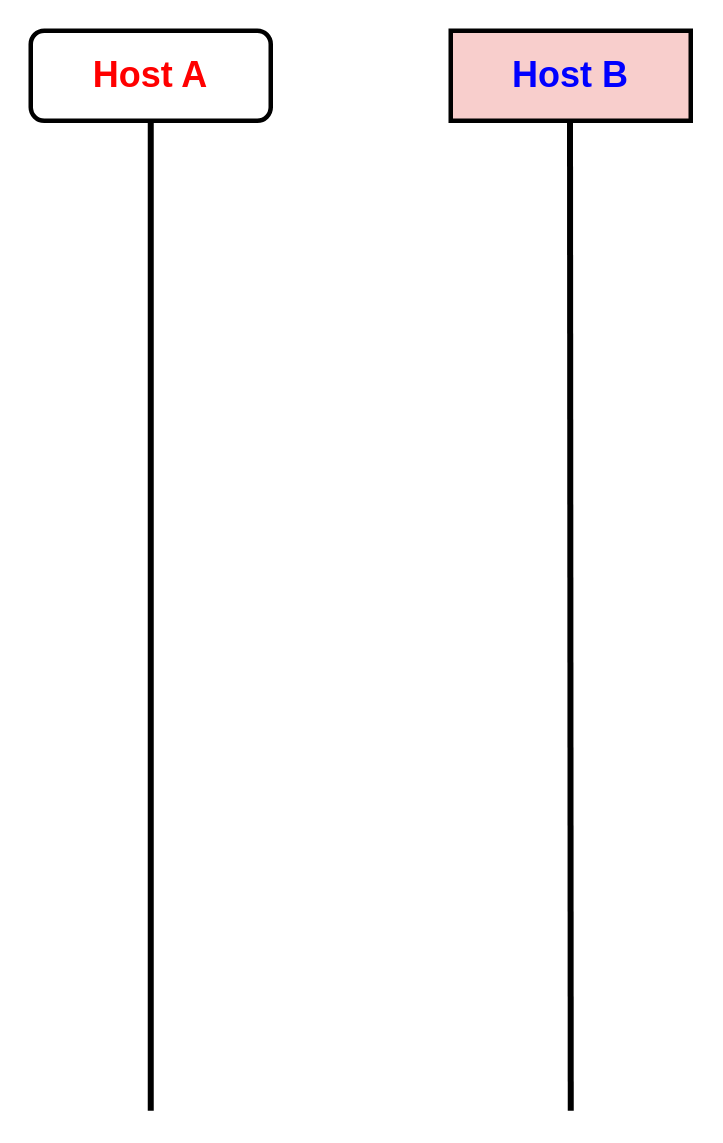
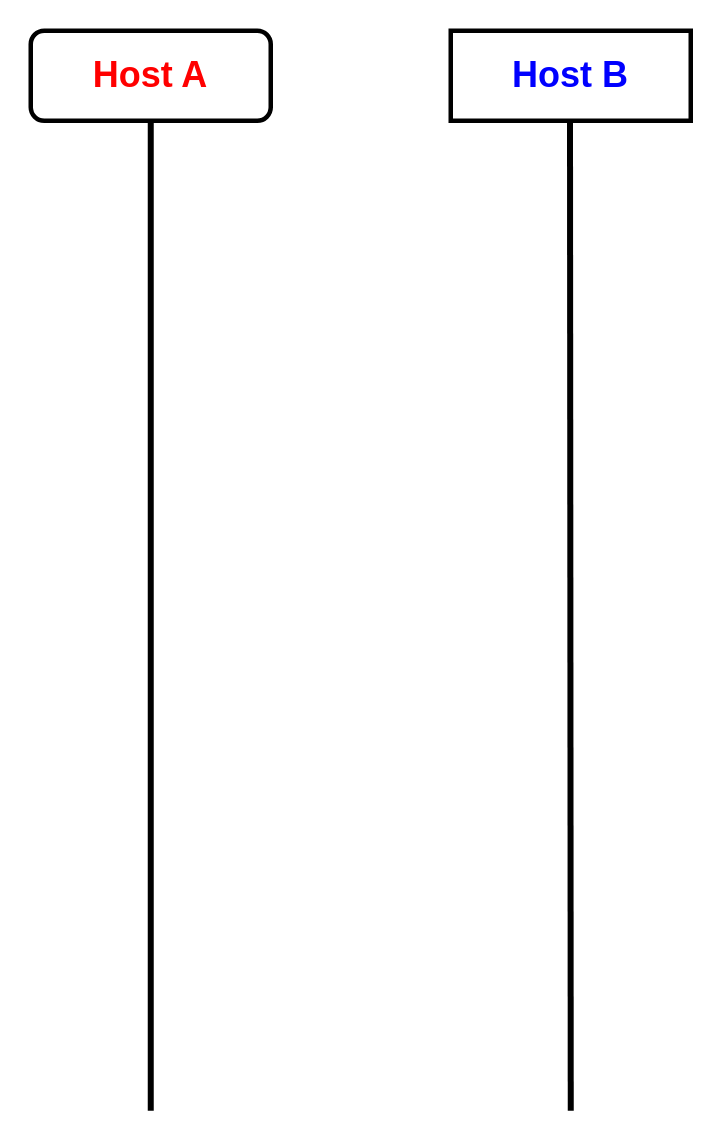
node "Host B": fillcolor #f8cecc -> #ffffff
